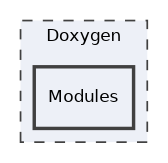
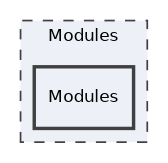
cluster "Doxygen": label "Doxygen" -> "Modules"
